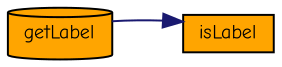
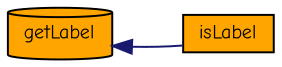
edge "getLabel" -> "isLabel": reversed
